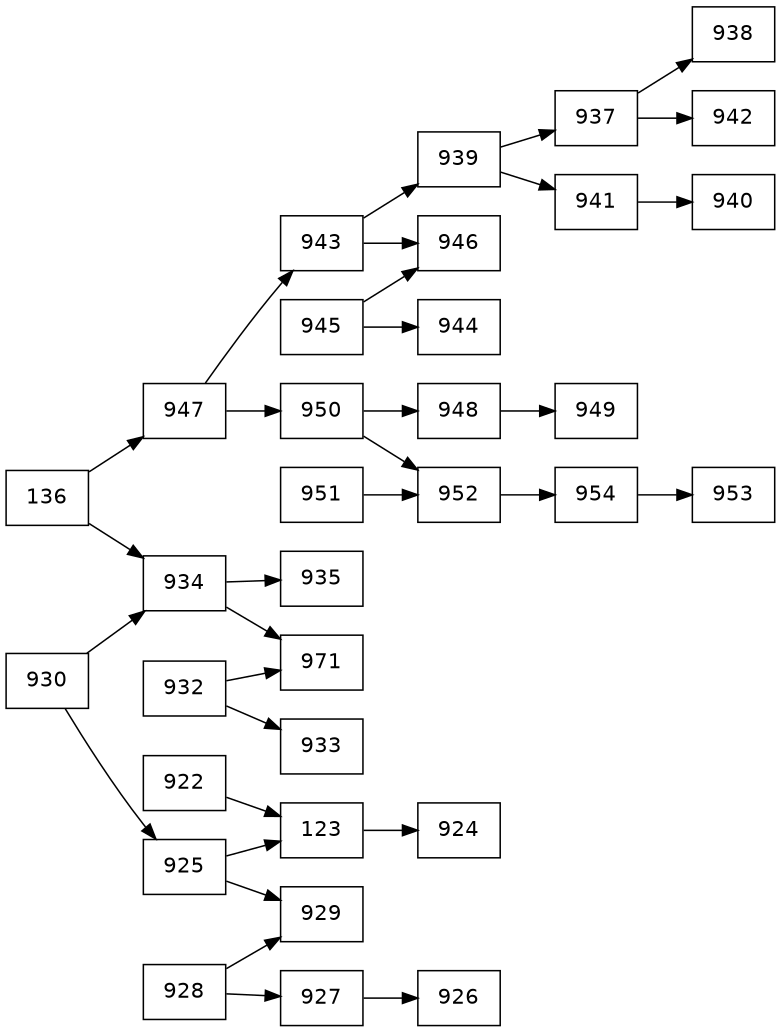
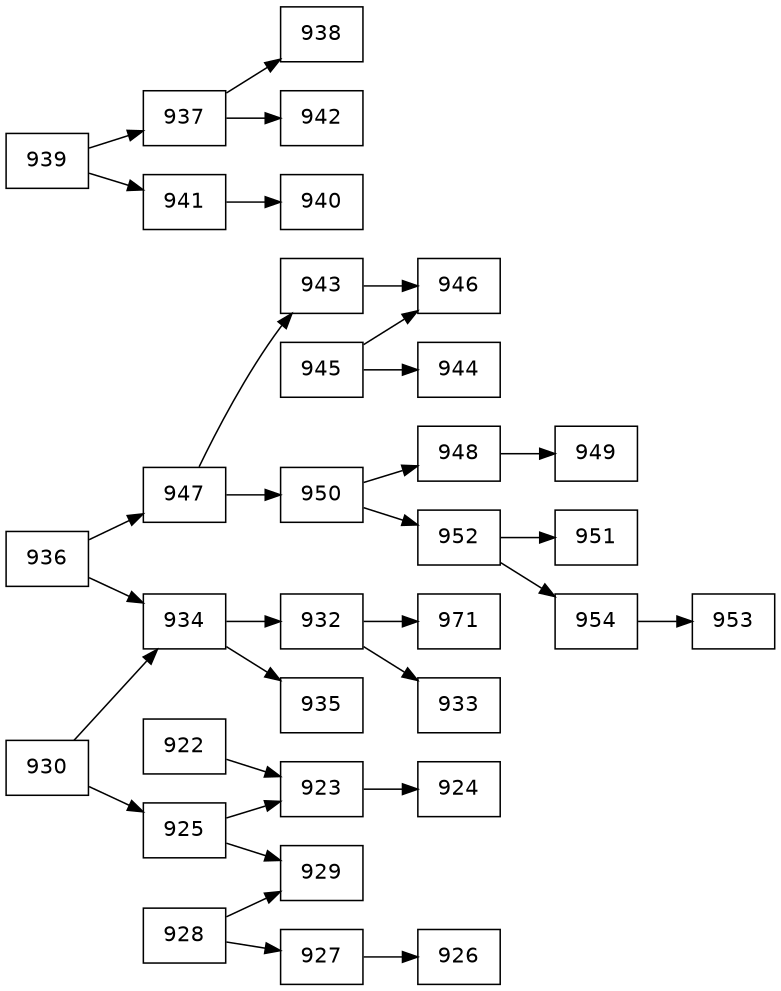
edge "943" -> "939": removed
edge "951" -> "952": reversed
node "136": label "136" -> "936"
edge "934" -> "971": now "934" -> "932"
node "123": label "123" -> "923"
